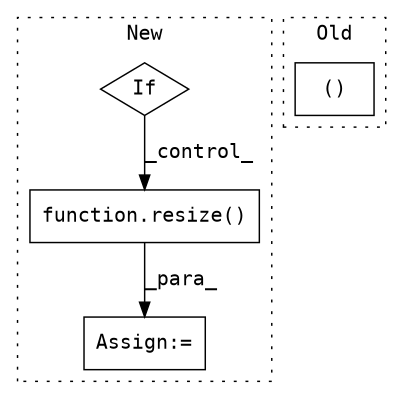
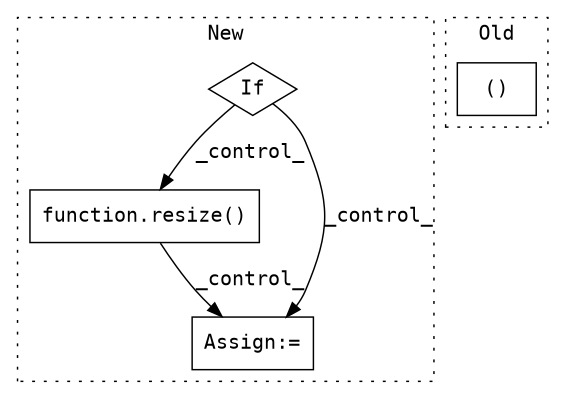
edge "If" -> "Assign:=": added, label "_control_"
edge "function.resize()" -> "Assign:=": label "_para_" -> "_control_"
